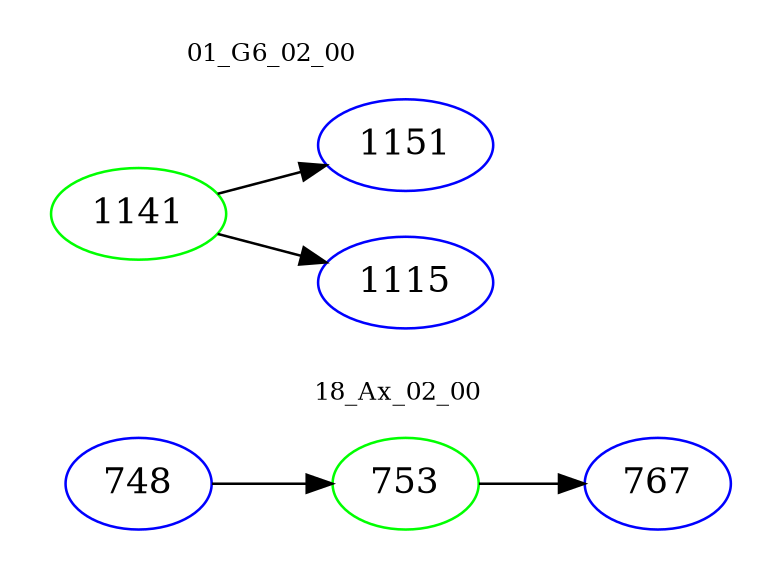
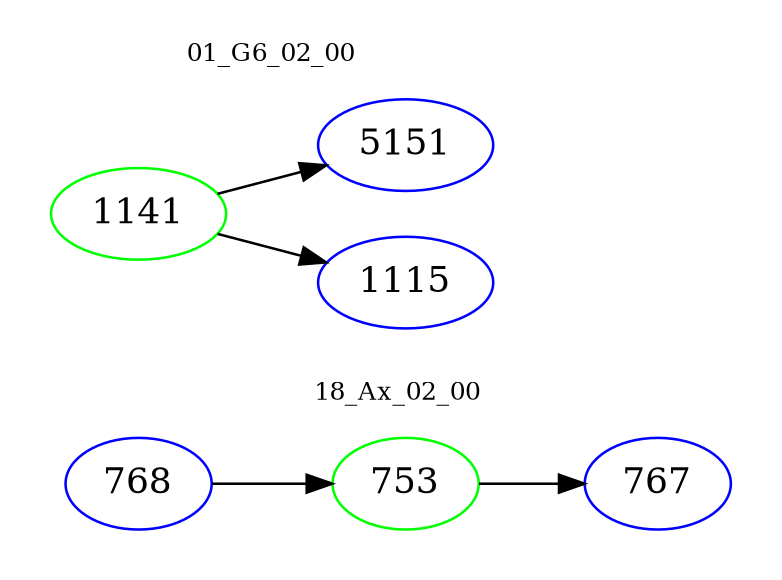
node "1151": label "1151" -> "5151"
node "748": label "748" -> "768"
